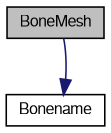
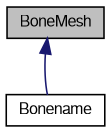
edge "BoneMesh" -> "Bonename": reversed
